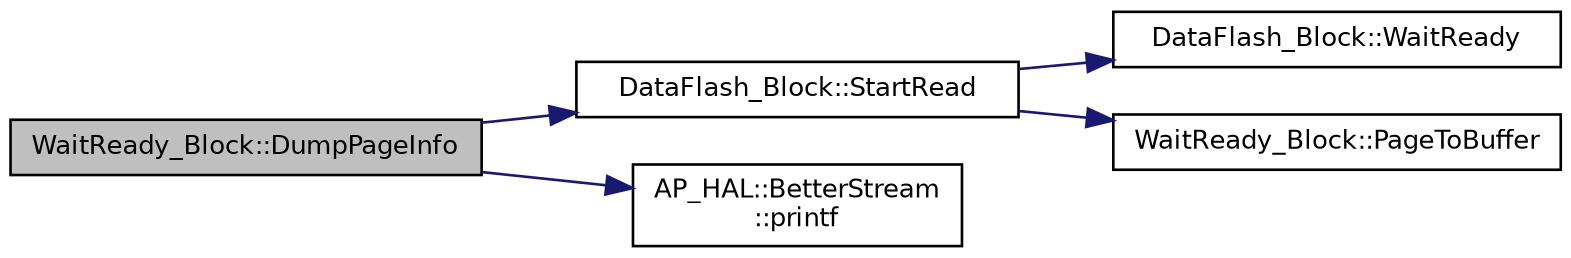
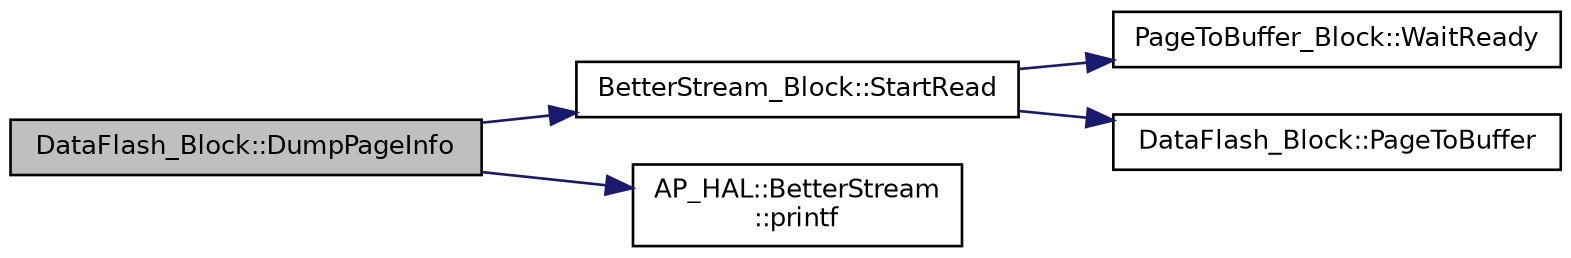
node "DataFlash_Block::WaitReady": label "DataFlash_Block::WaitReady" -> "PageToBuffer_Block::WaitReady"
node "DataFlash_Block::StartRead": label "DataFlash_Block::StartRead" -> "BetterStream_Block::StartRead"
node "WaitReady_Block::PageToBuffer": label "WaitReady_Block::PageToBuffer" -> "DataFlash_Block::PageToBuffer"
node "WaitReady_Block::DumpPageInfo": label "WaitReady_Block::DumpPageInfo" -> "DataFlash_Block::DumpPageInfo"
